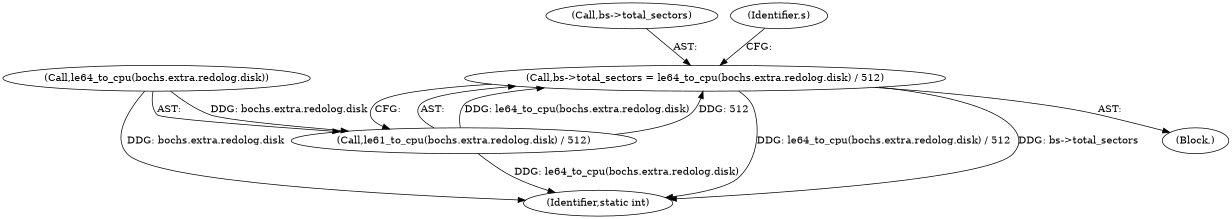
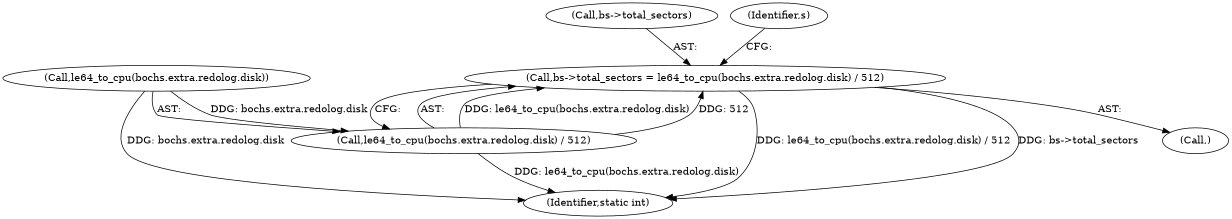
node "(Call,le61_to_cpu(bochs.extra.redolog.disk) / 512)": label "(Call,le61_to_cpu(bochs.extra.redolog.disk) / 512)" -> "(Call,le64_to_cpu(bochs.extra.redolog.disk) / 512)"
node "(Block,)": label "(Block,)" -> "(Call,)"
